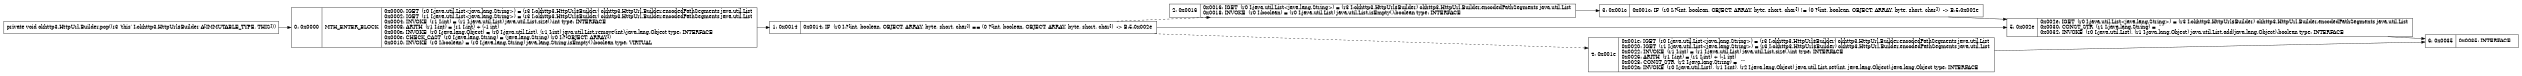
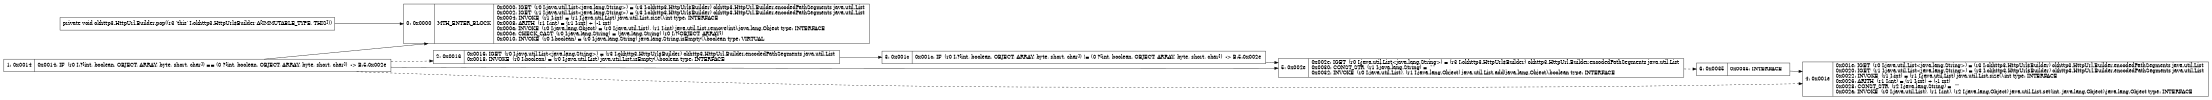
edge "0: 0x0000" -> "1: 0x0014": reversed
edge "5: 0x002e" -> "6: 0x0035": style solid -> dashed
edge "4: 0x001e" -> "6: 0x0035": reversed
